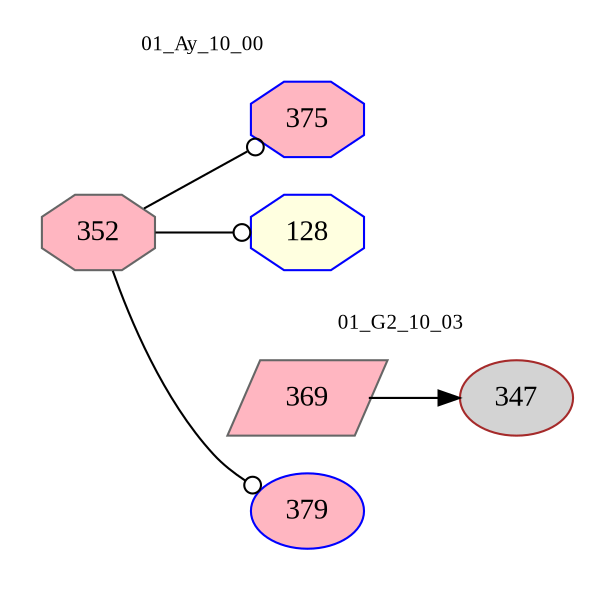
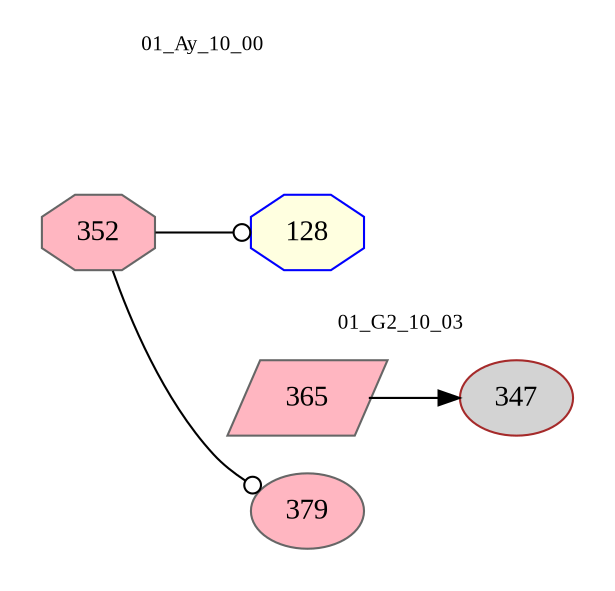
node "375": removed
node "369": label "369" -> "365"
node "379": color blue -> gray40
